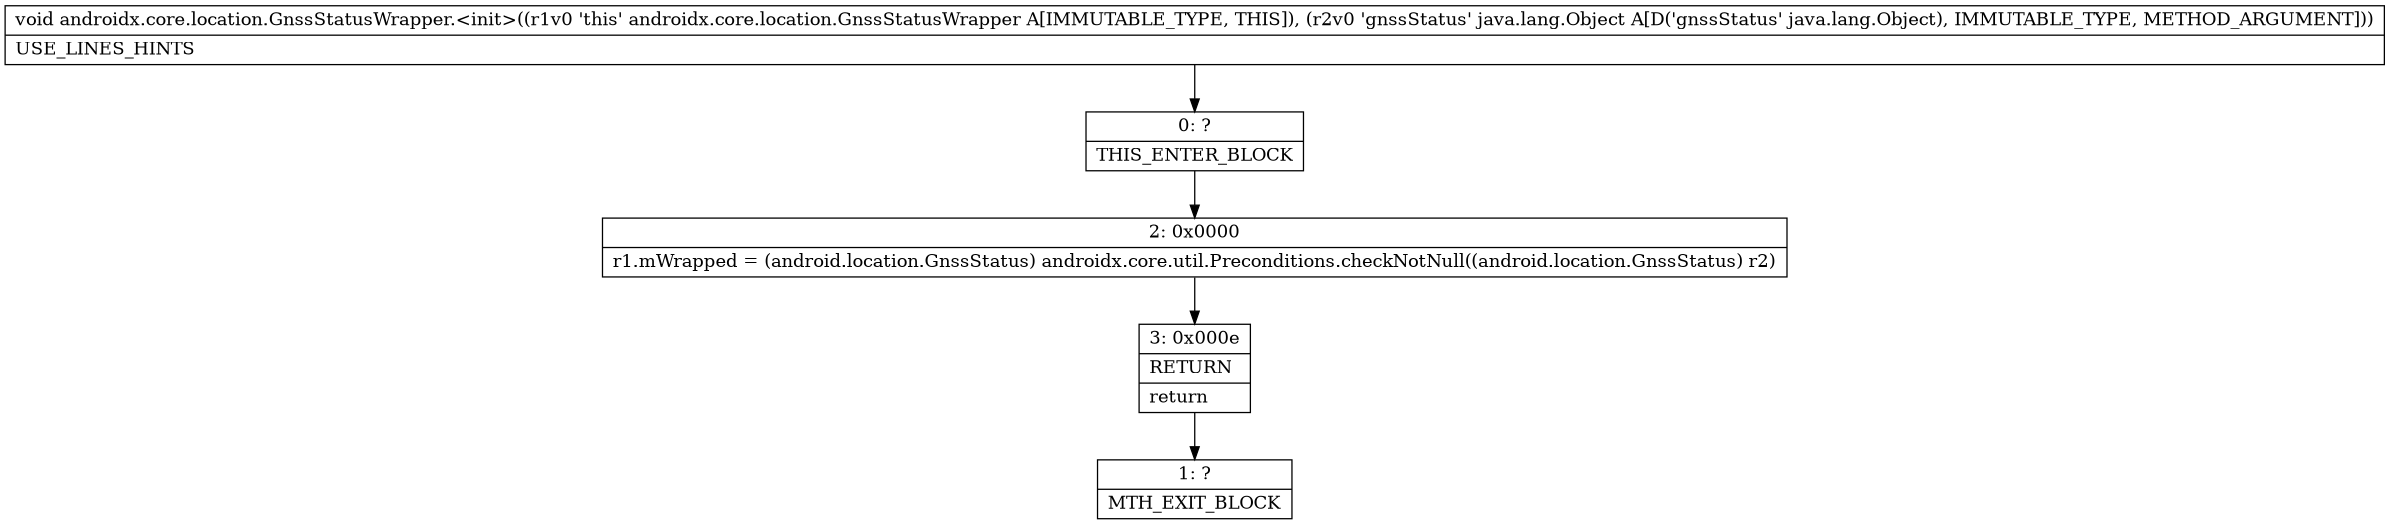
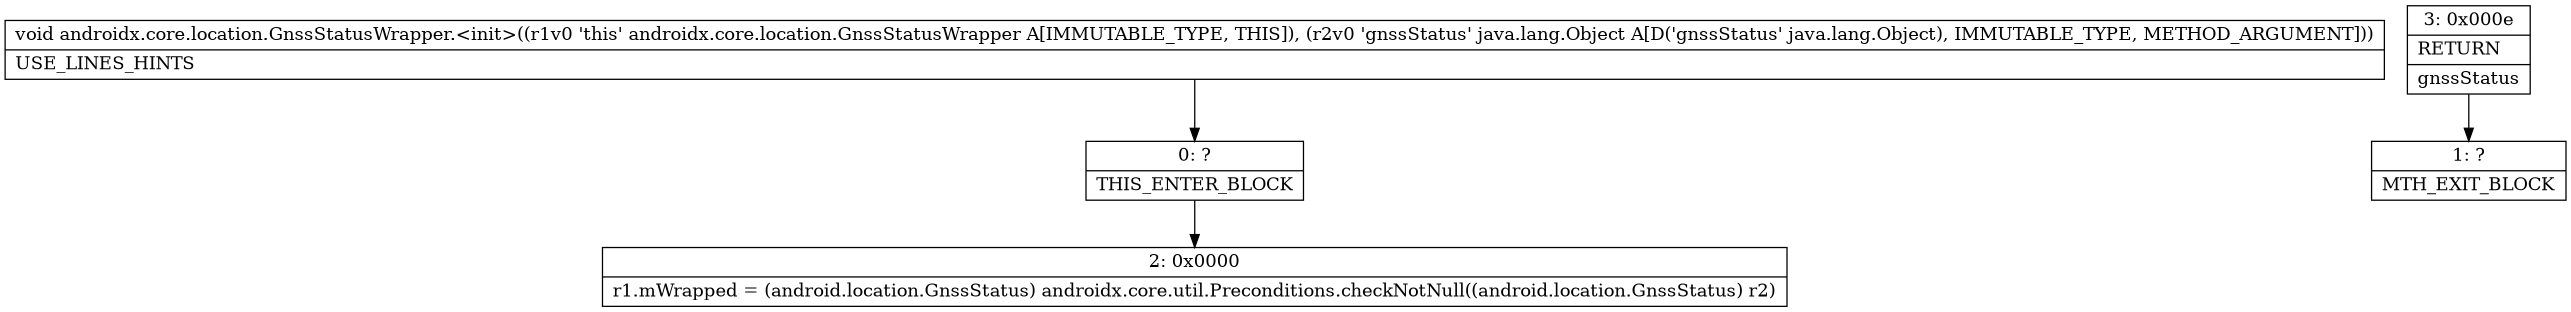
edge "2: 0x0000" -> "3: 0x000e": removed
node "3: 0x000e": text "return" -> "gnssStatus"
